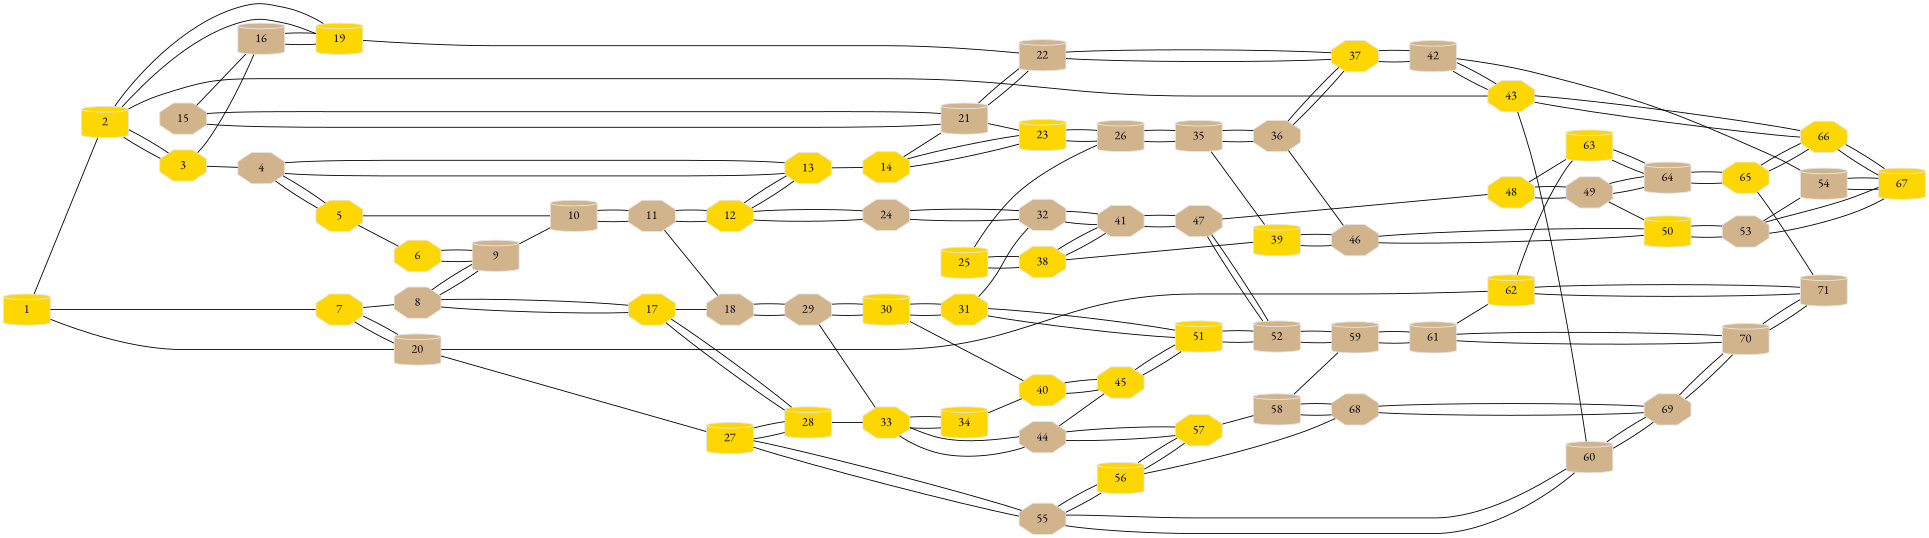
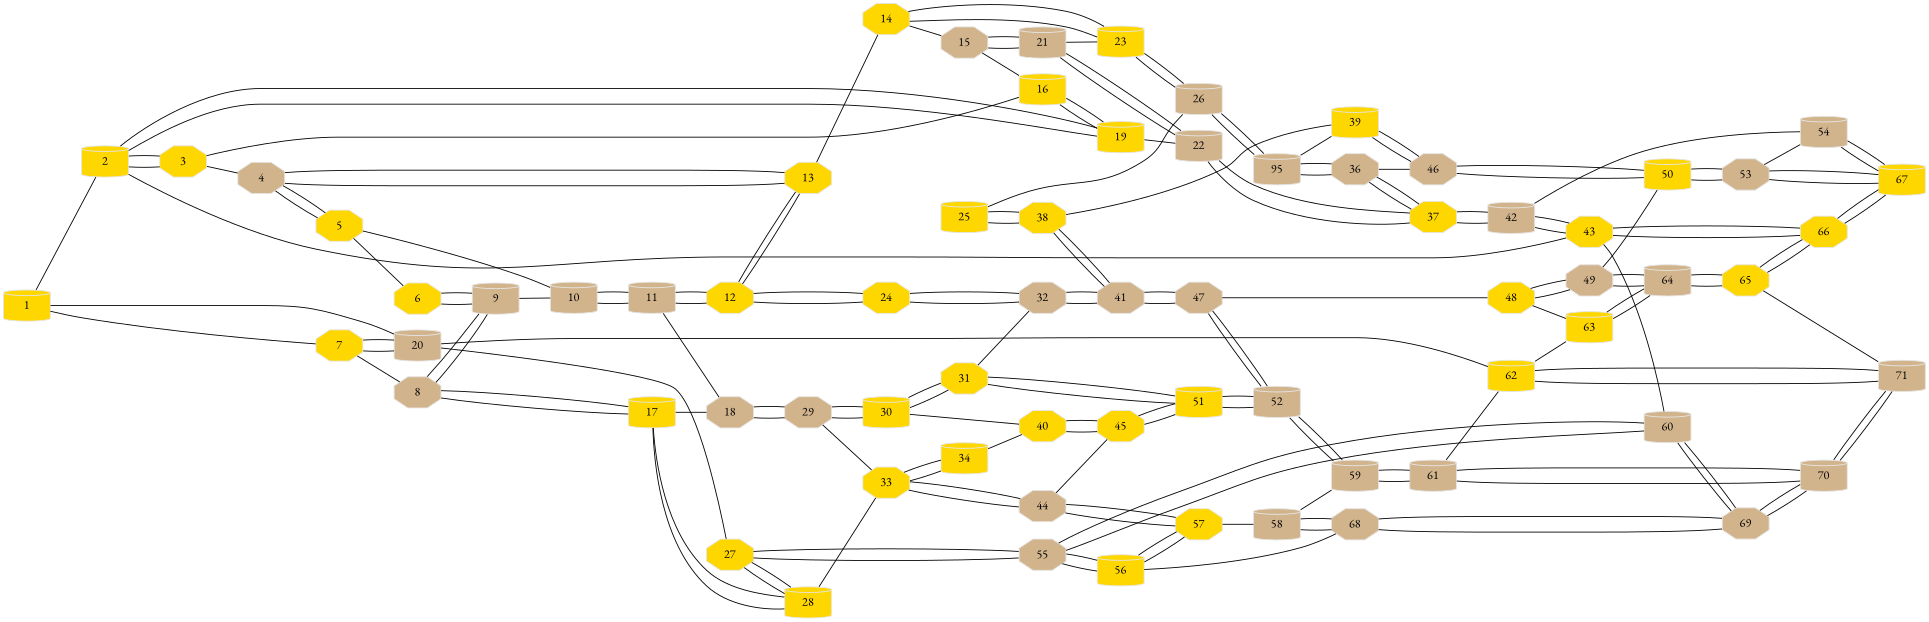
node "16": fillcolor tan -> gold
node "35": label "35" -> "95"
edge "21" -- "14": now "15" -- "14"
node "24": fillcolor tan -> gold
node "11": shape octagon -> cylinder
node "17": shape octagon -> cylinder
node "27": shape cylinder -> octagon
